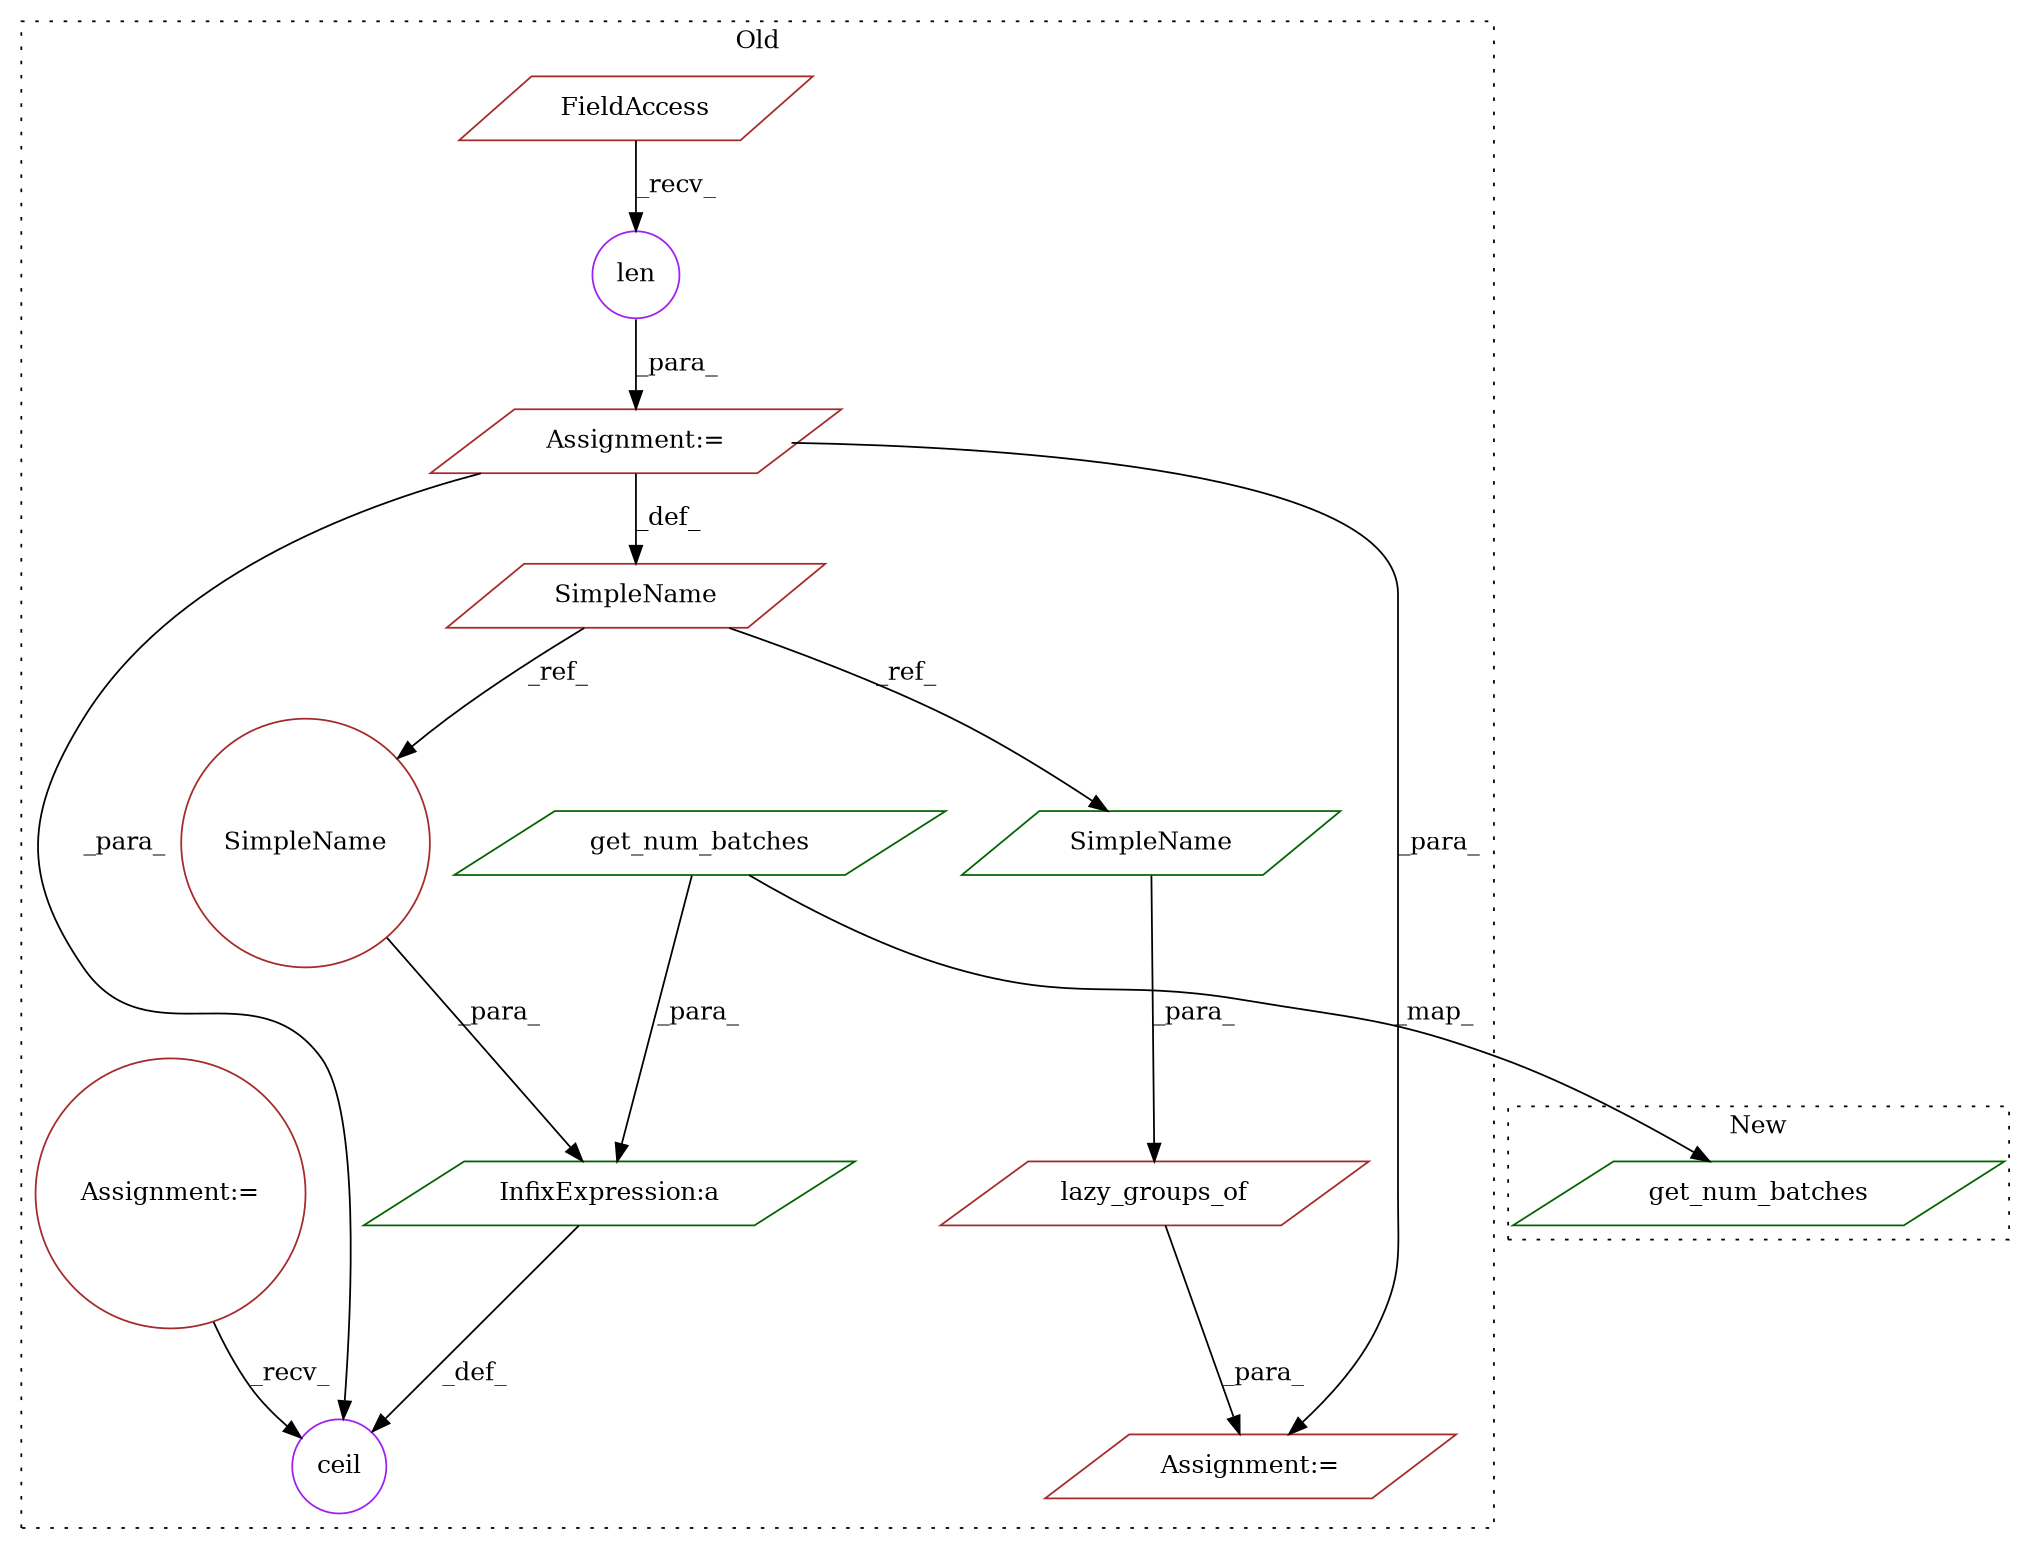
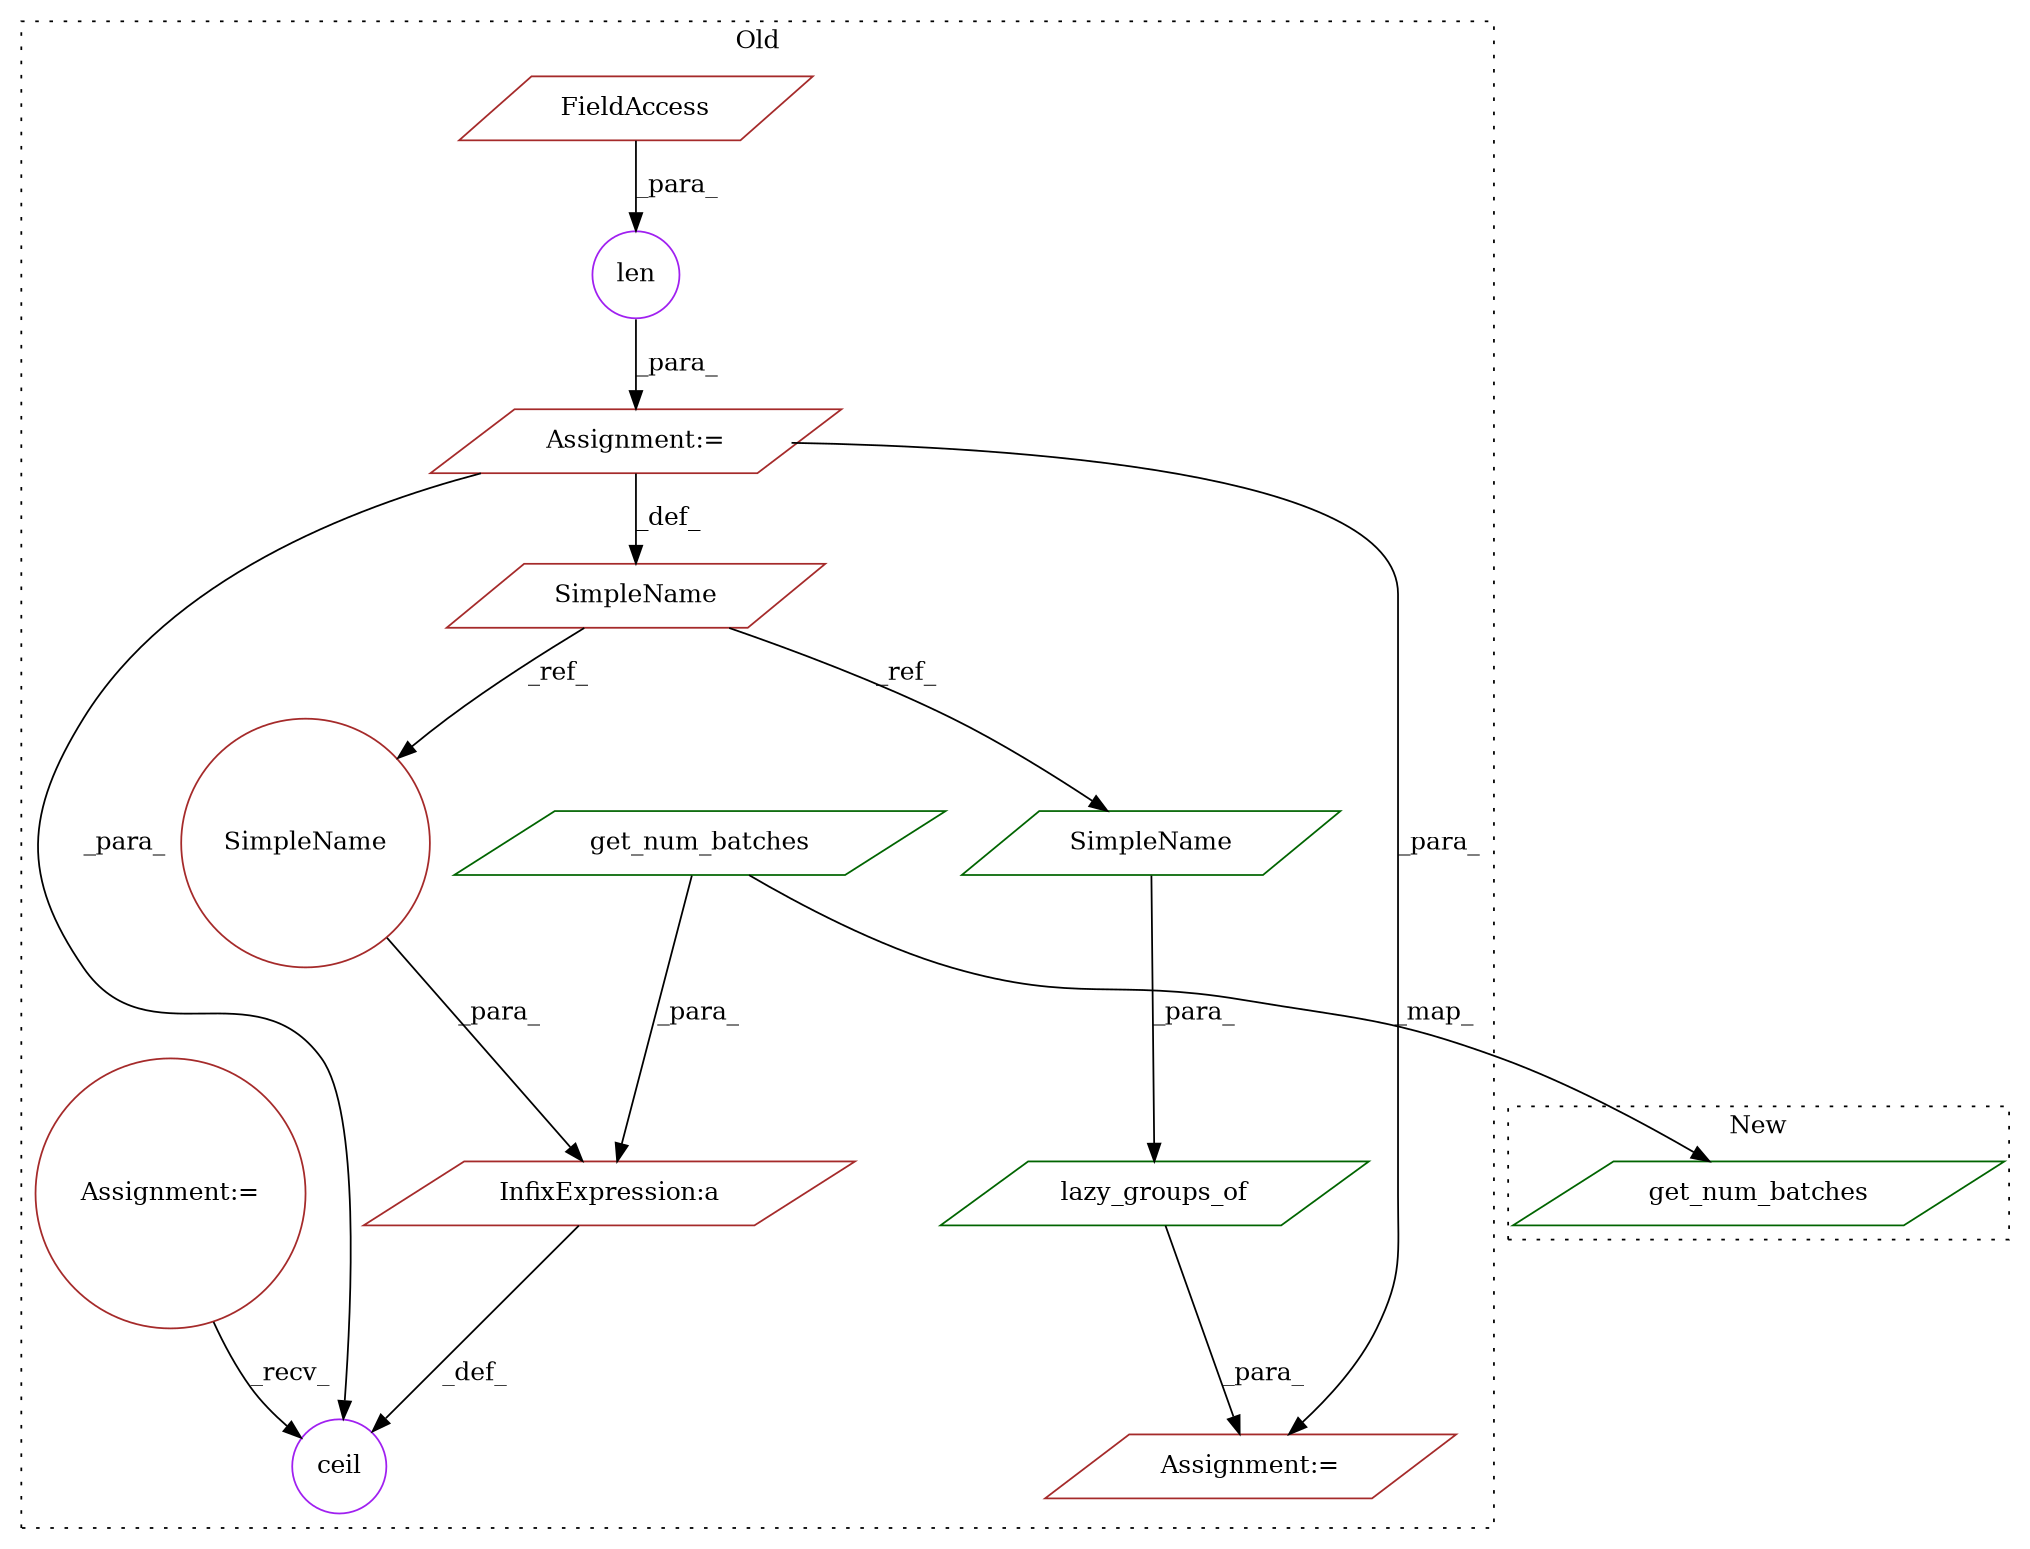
edge "FieldAccess" -> "len": label "_recv_" -> "_para_"
node "InfixExpression:a": color darkgreen -> brown
node "lazy_groups_of": color brown -> darkgreen
